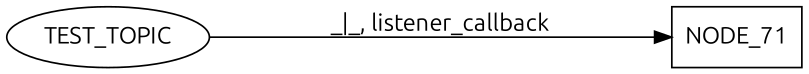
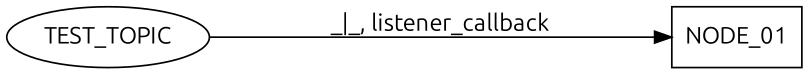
node "NODE_71": label "NODE_71" -> "NODE_01"
